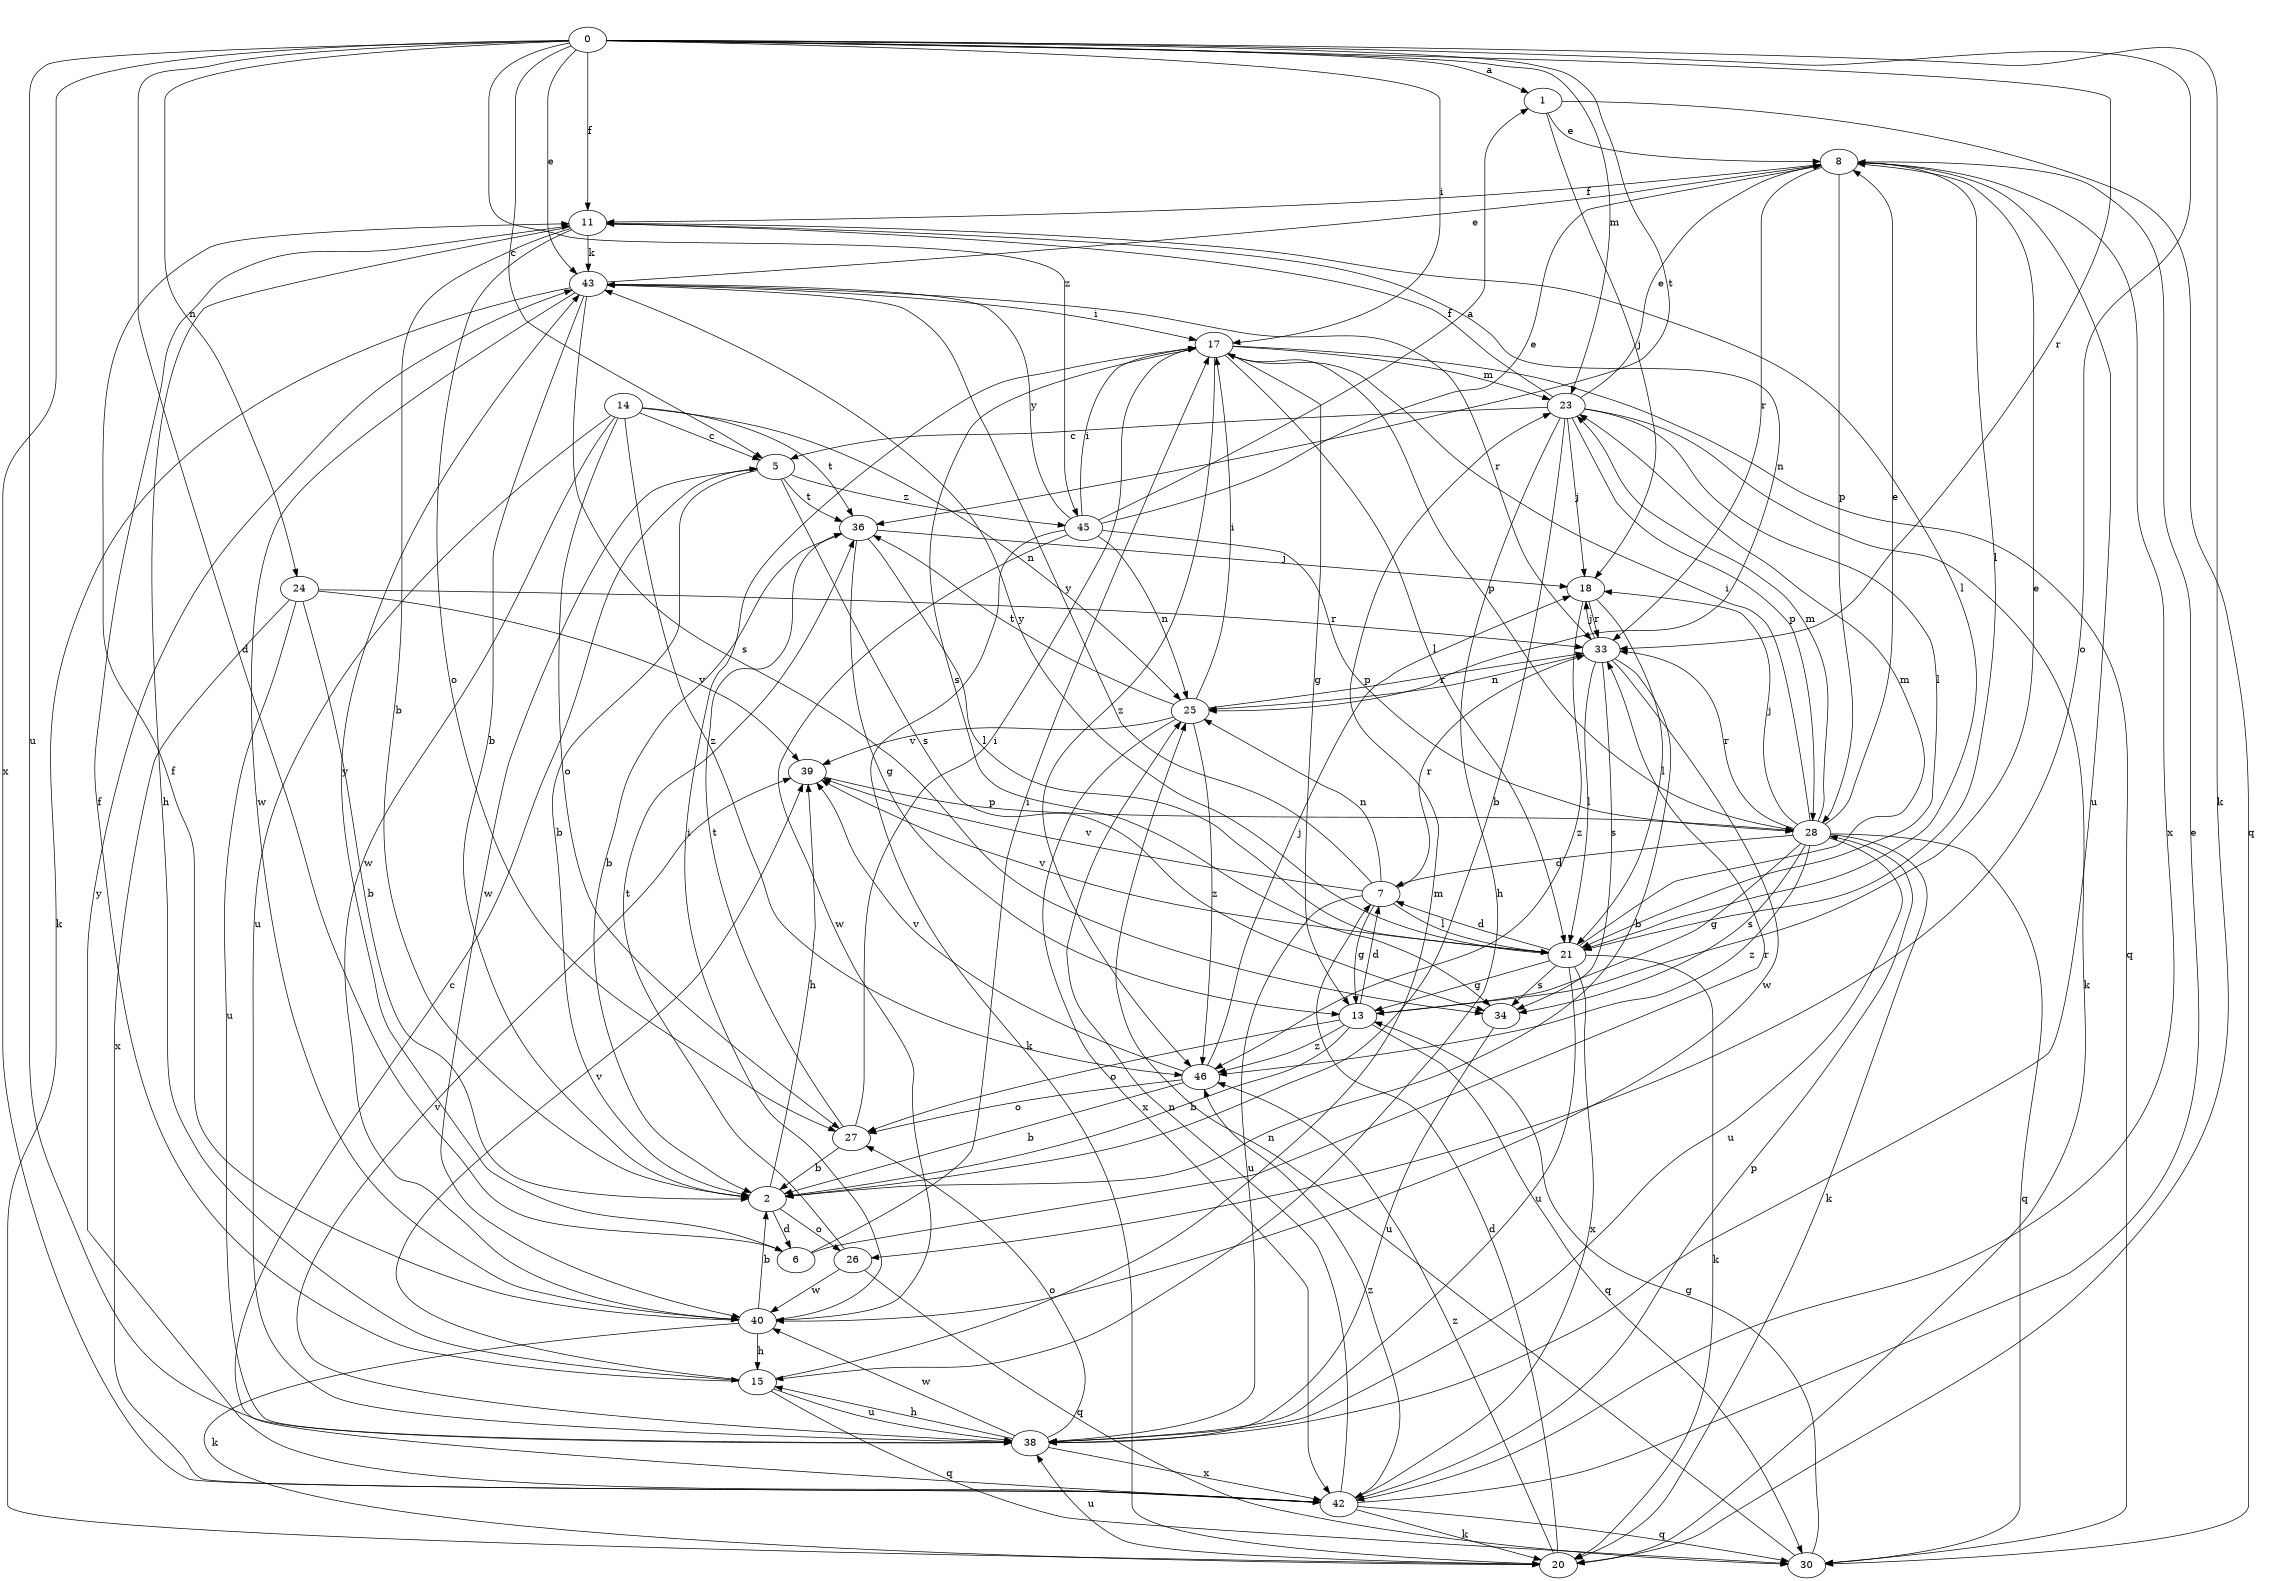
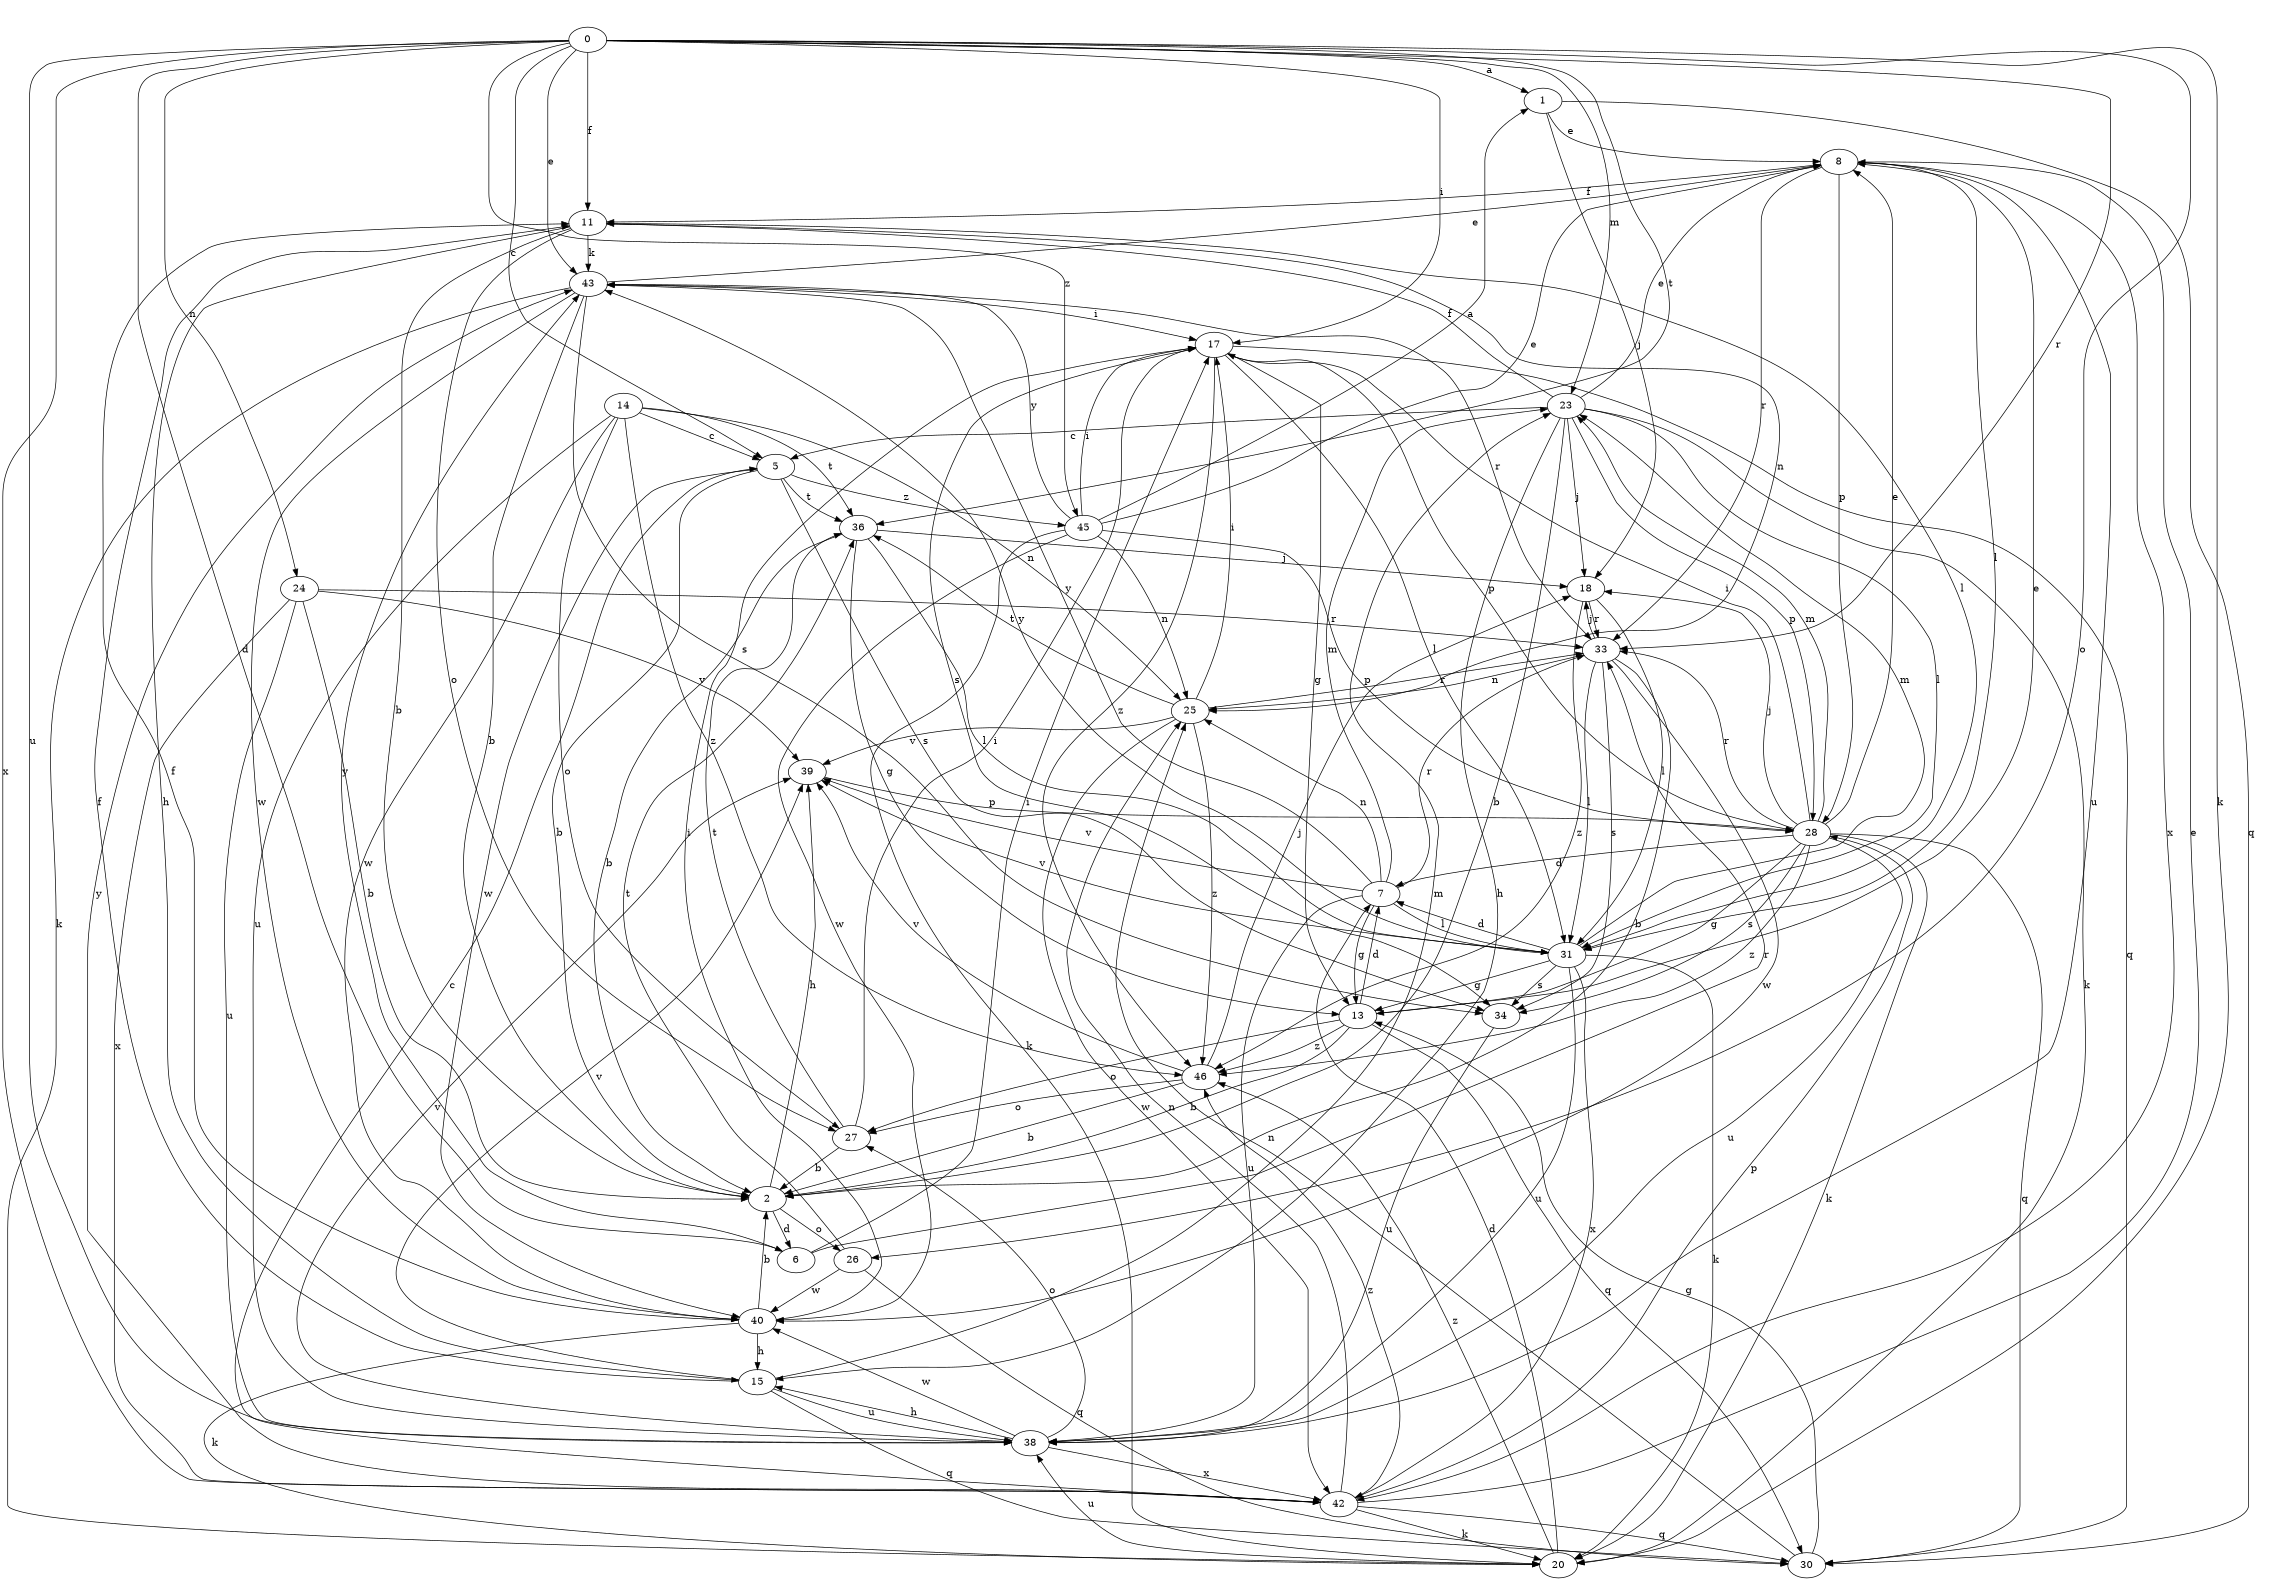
edge "17" -> "23": now "7" -> "23"
node "21": label "21" -> "31"
edge "25" -> "42": label "x" -> "w"
